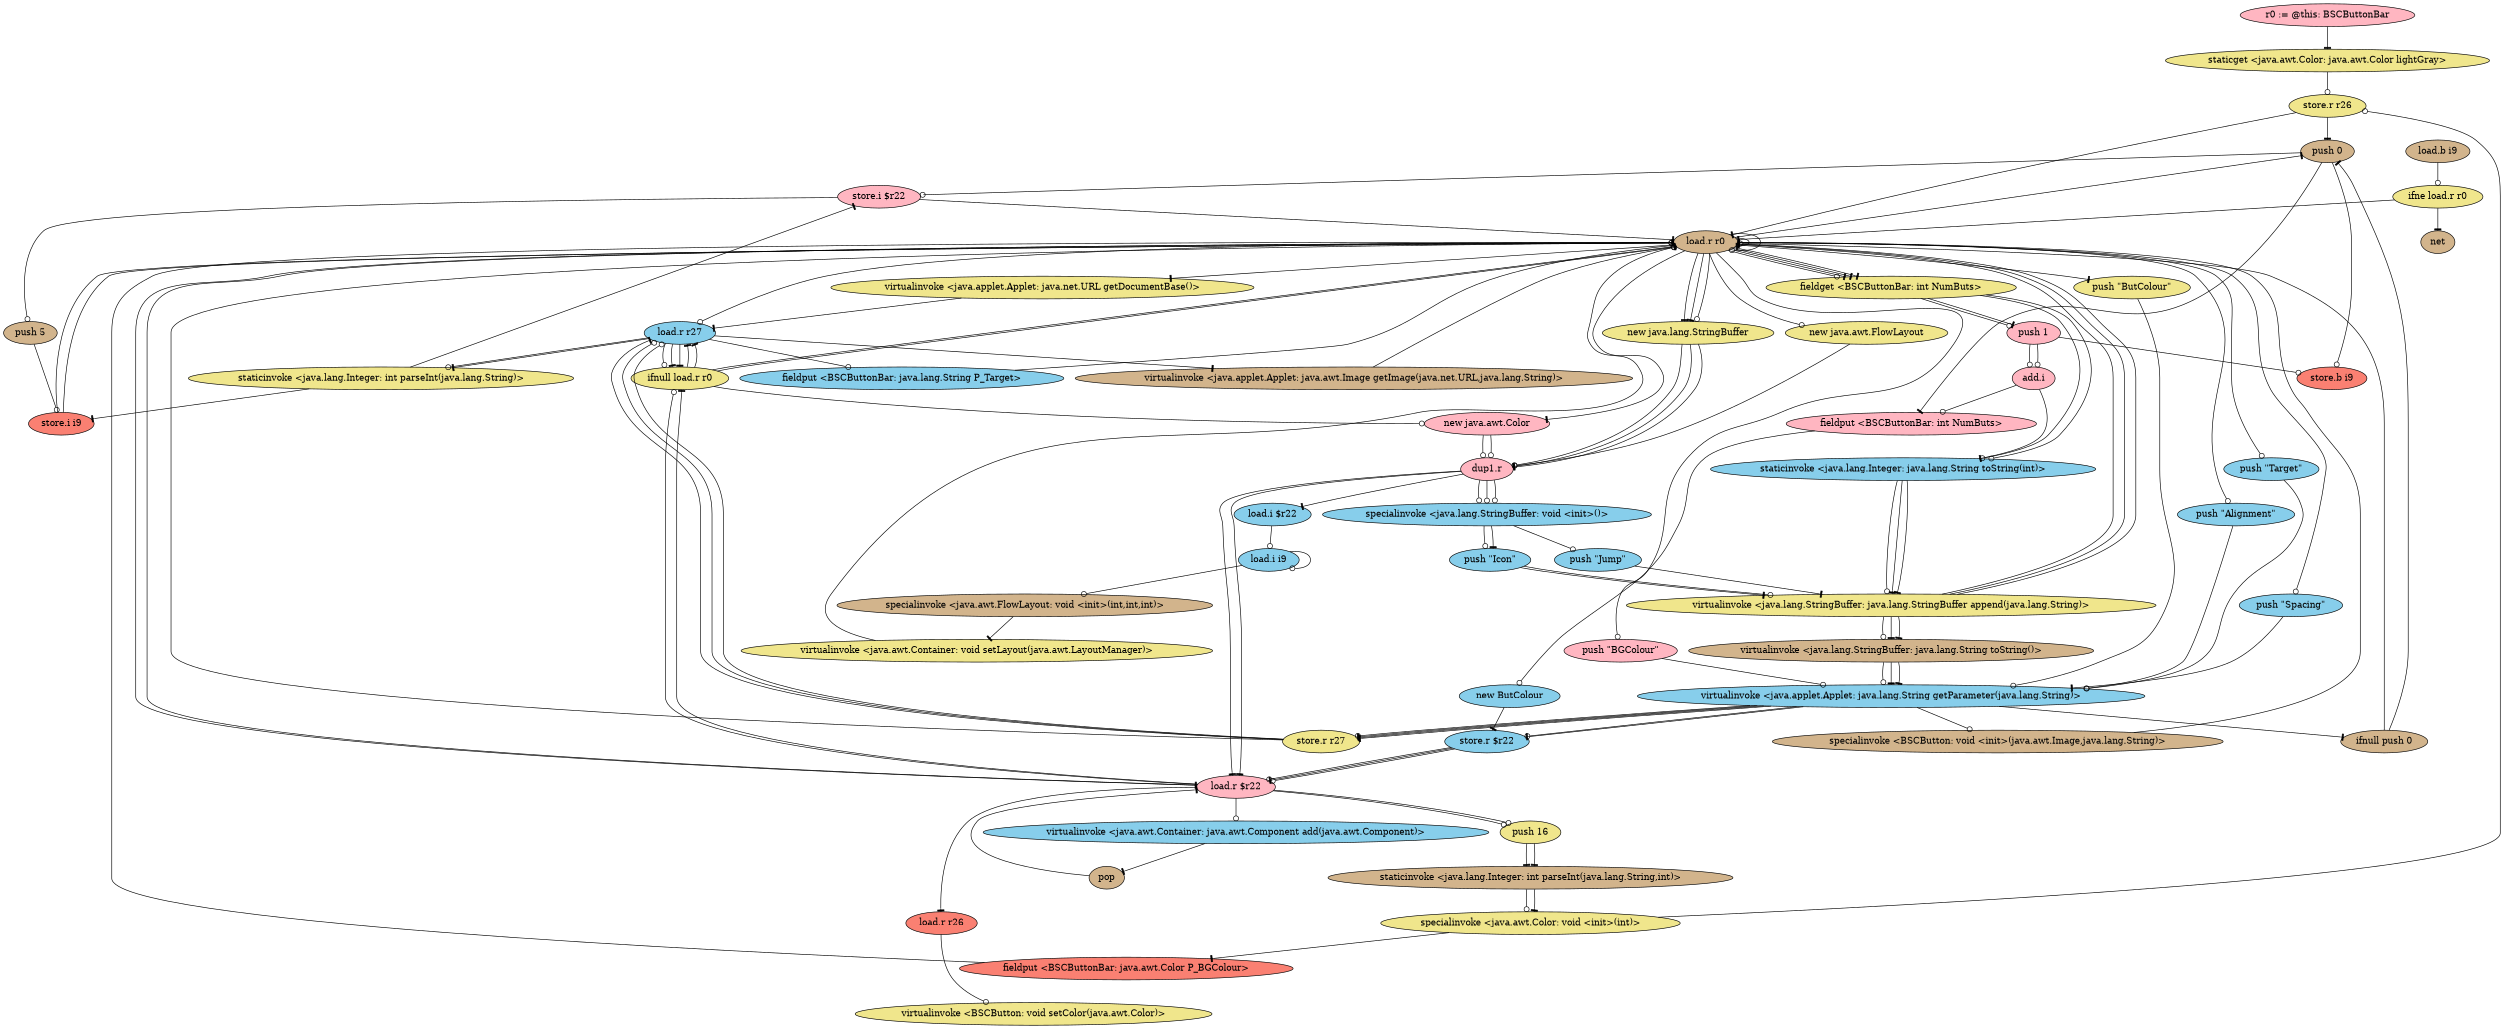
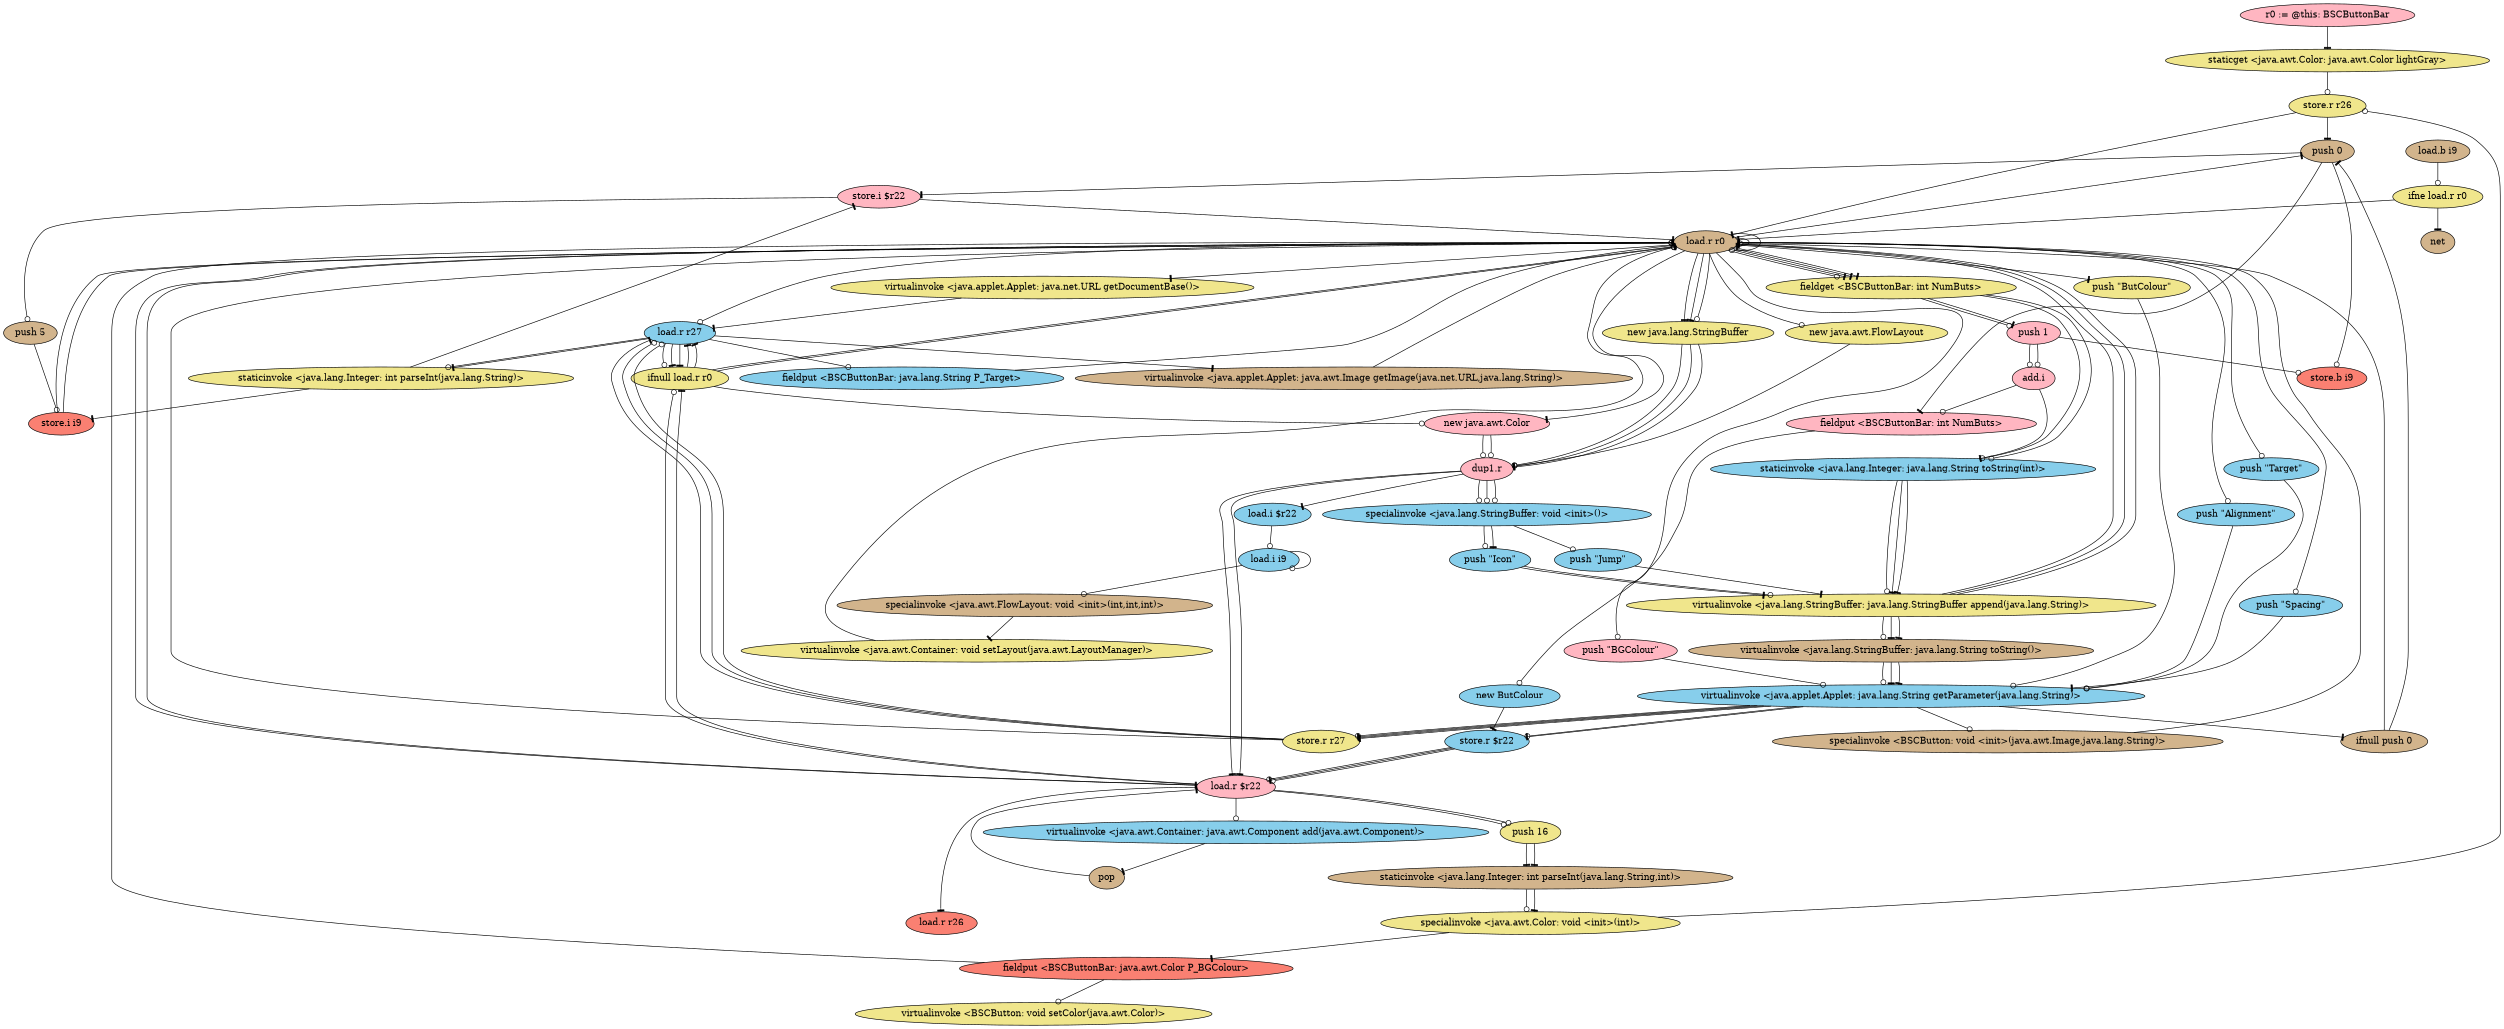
edge "push 0" -> "store.i $r22": arrowhead odot -> tee
edge "load.r r26" -> "virtualinvoke <BSCButton: void setColor(java.awt.Color)>": now "fieldput <BSCButtonBar: java.awt.Color P_BGColour>" -> "virtualinvoke <BSCButton: void setColor(java.awt.Color)>"
